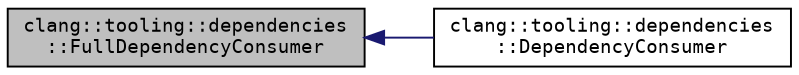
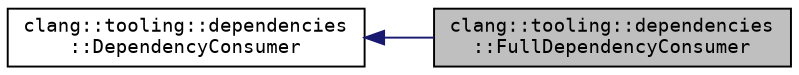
edge "clang::tooling::dependencies ::DependencyConsumer" -> "clang::tooling::dependencies ::FullDependencyConsumer": reversed
